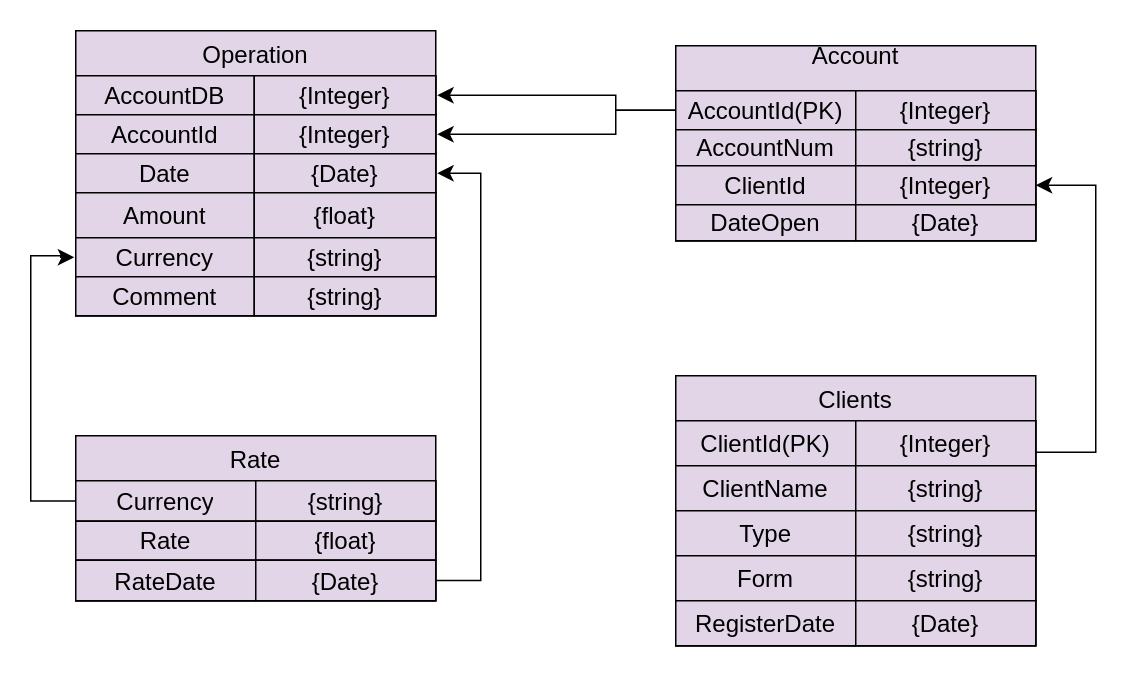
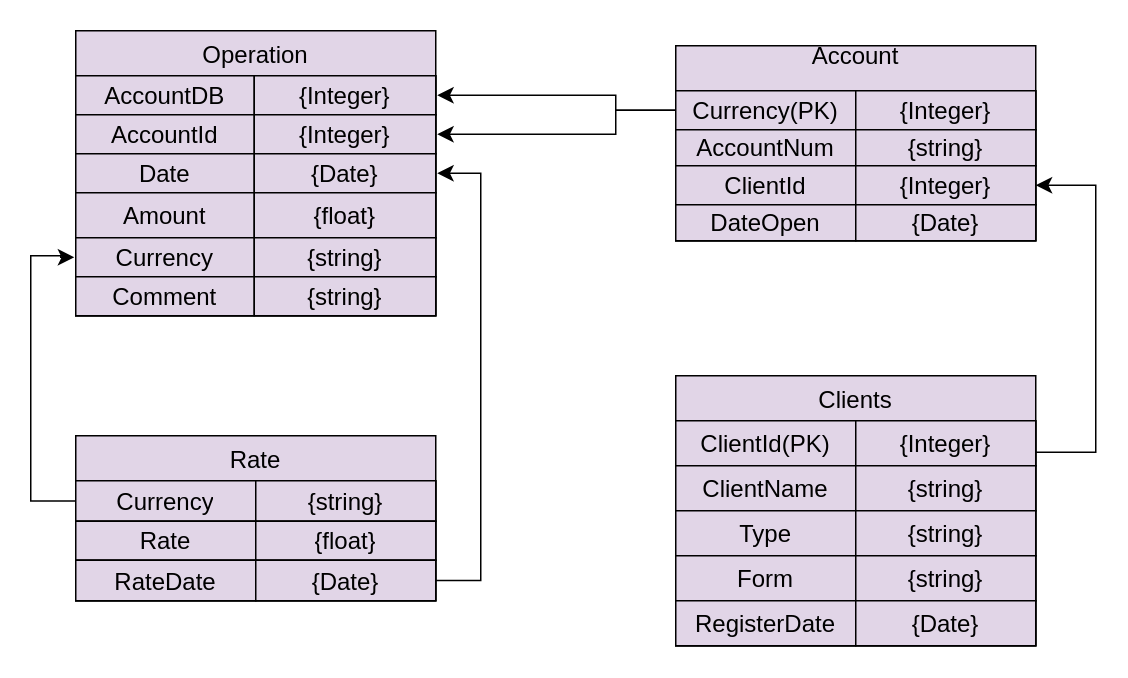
node "AccountId(PK)": label "AccountId(PK)" -> "Currency(PK)"
